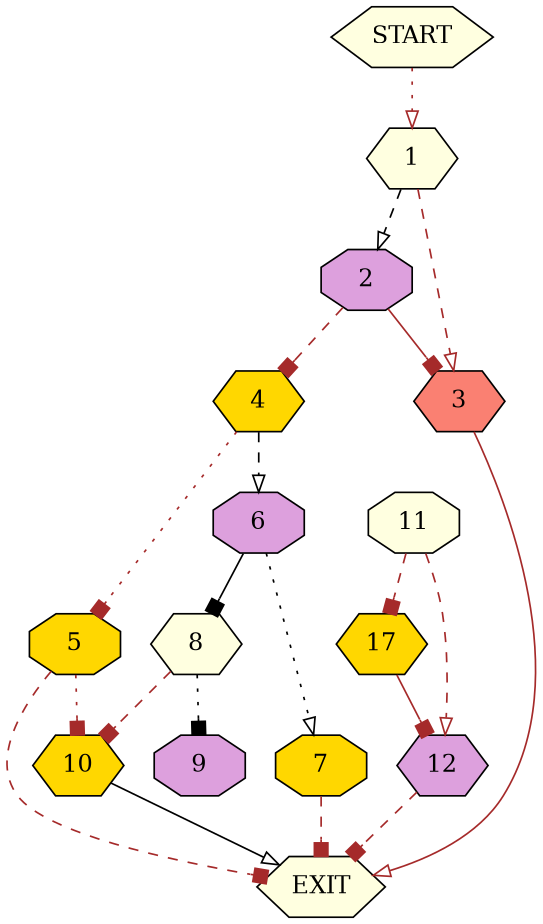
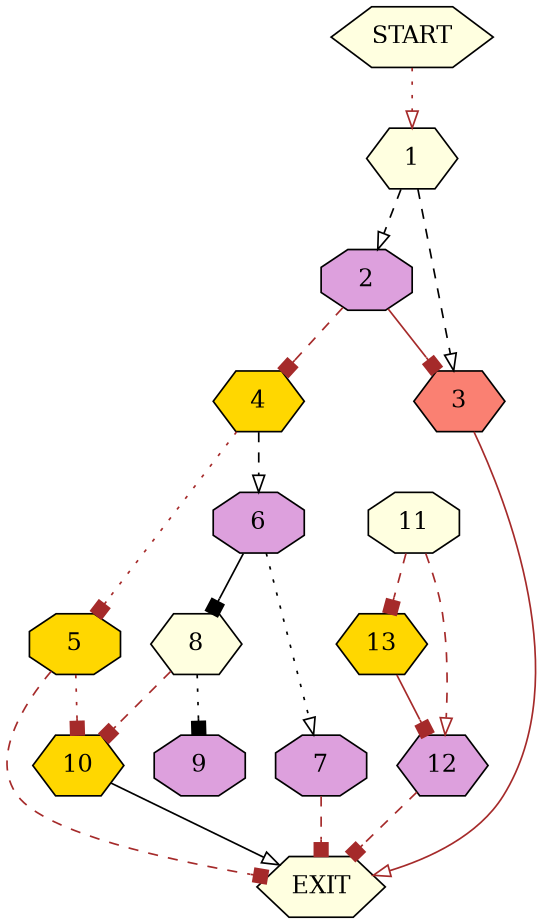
edge "1" -> "3": color brown -> black
node "17": label "17" -> "13"
node "7": fillcolor gold -> plum
